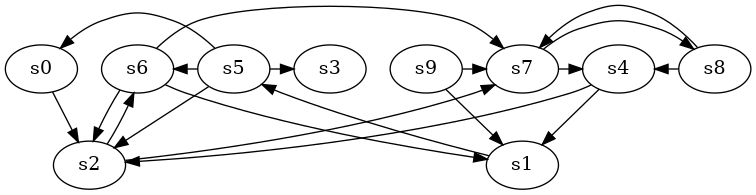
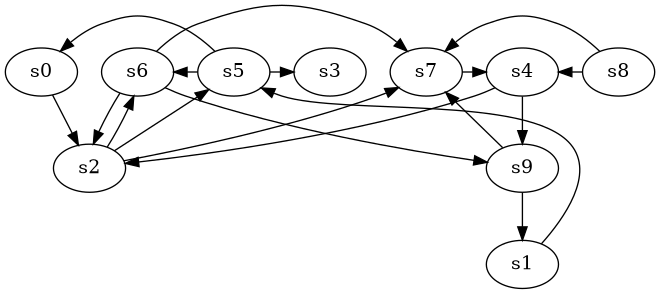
edge "s7" -> "s8": removed
edge "s4" -> "s1": now "s4" -> "s9"
edge "s5" -> "s2": reversed
edge "s6" -> "s1": now "s6" -> "s9"
